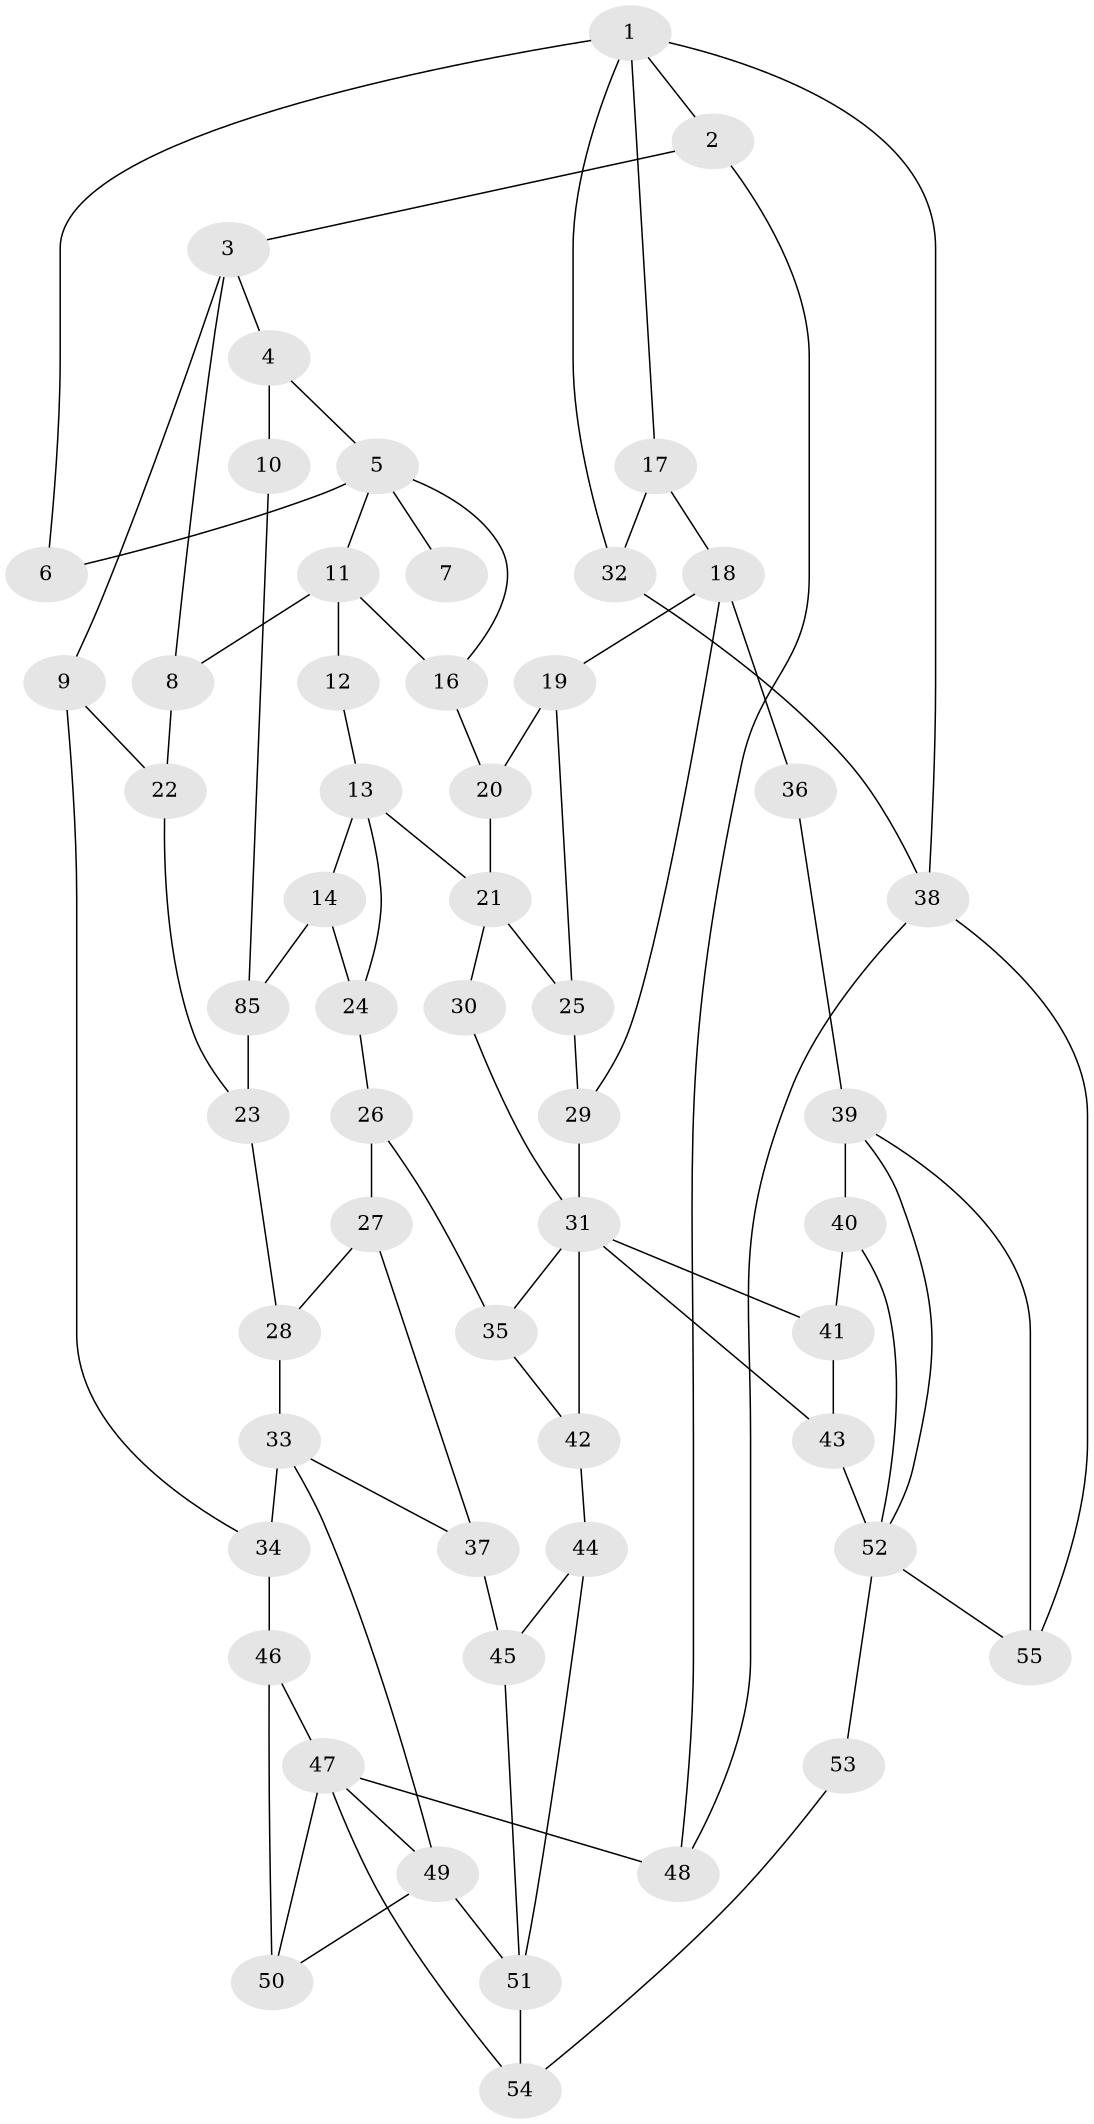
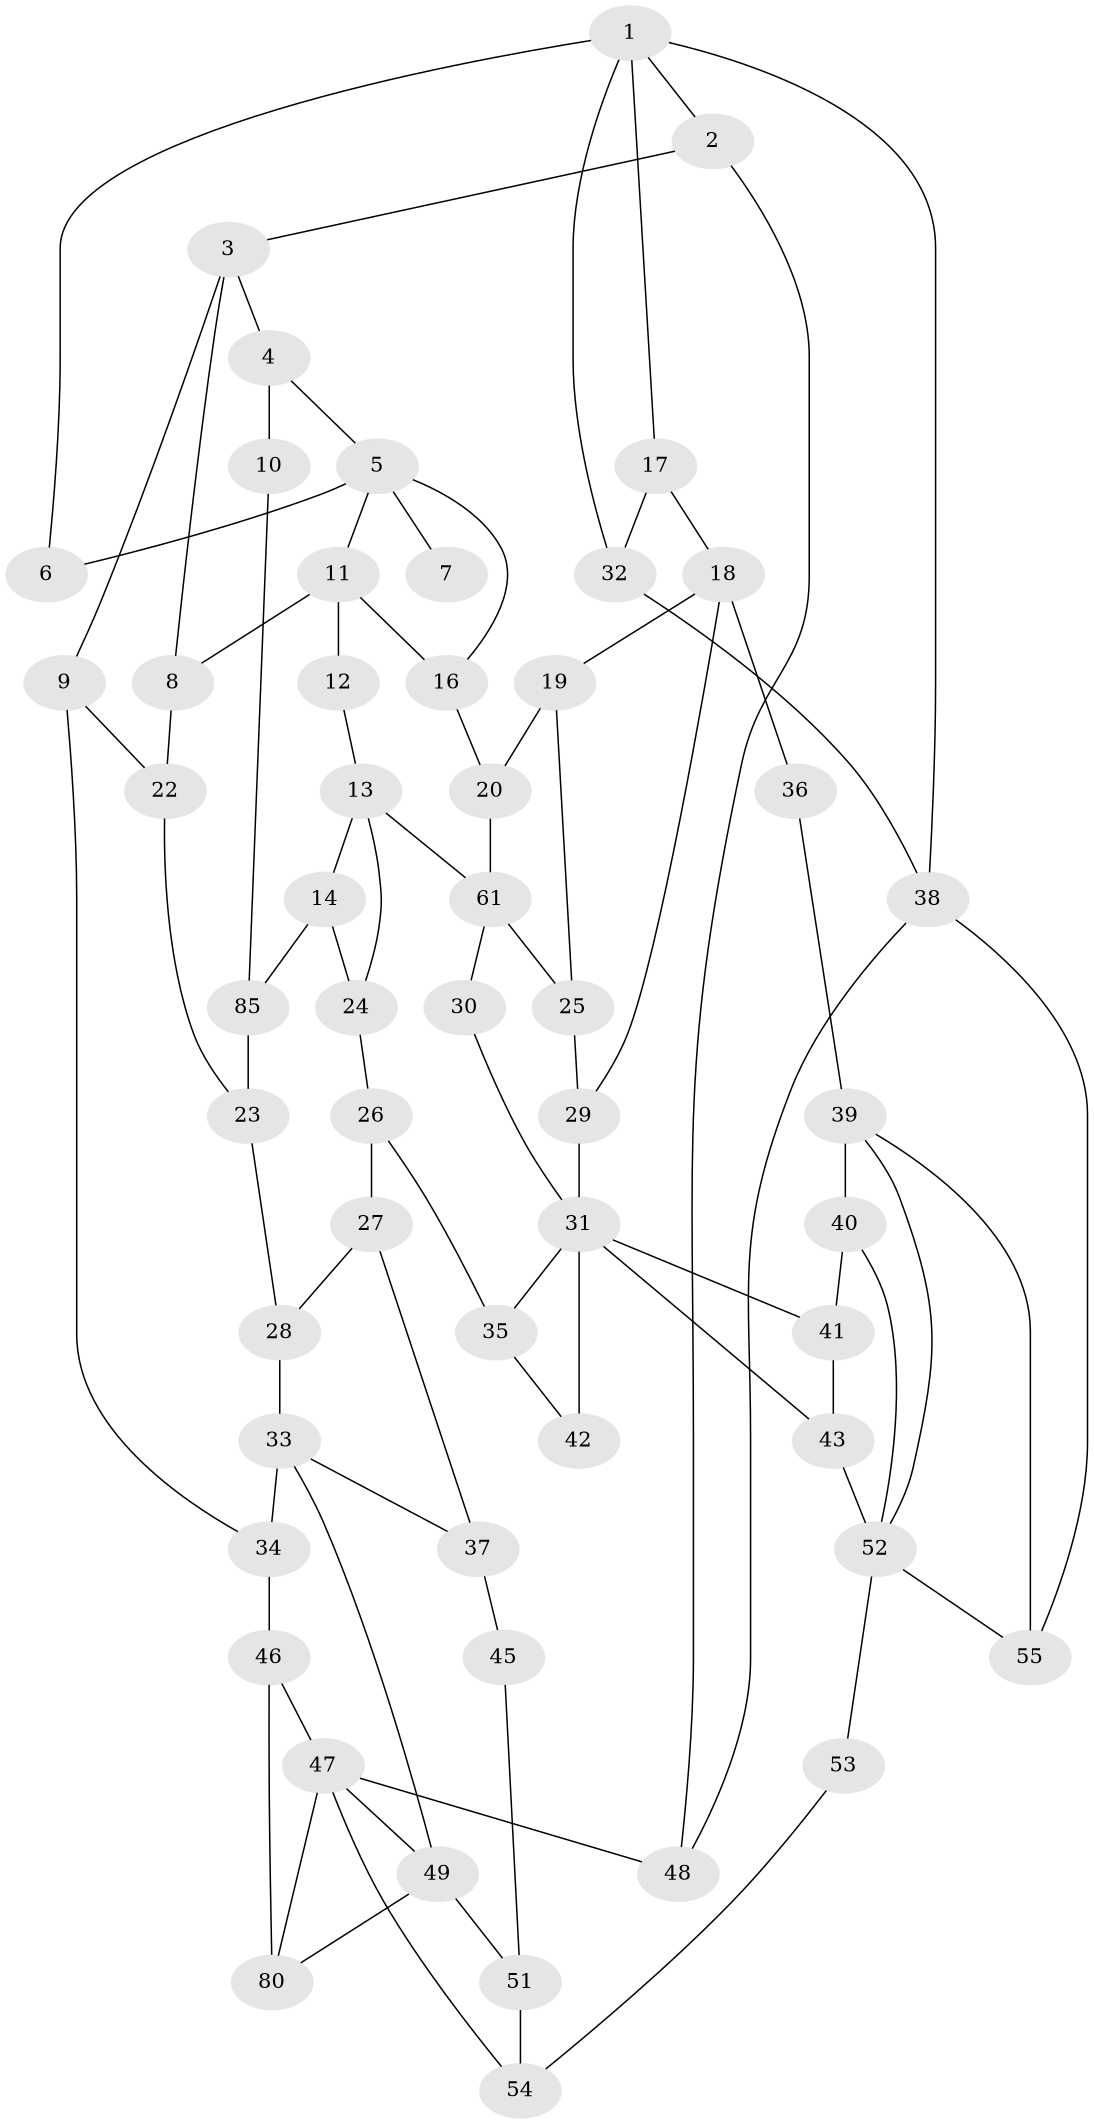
node "21": label "21" -> "61"
node "44": removed
node "50": label "50" -> "80"
